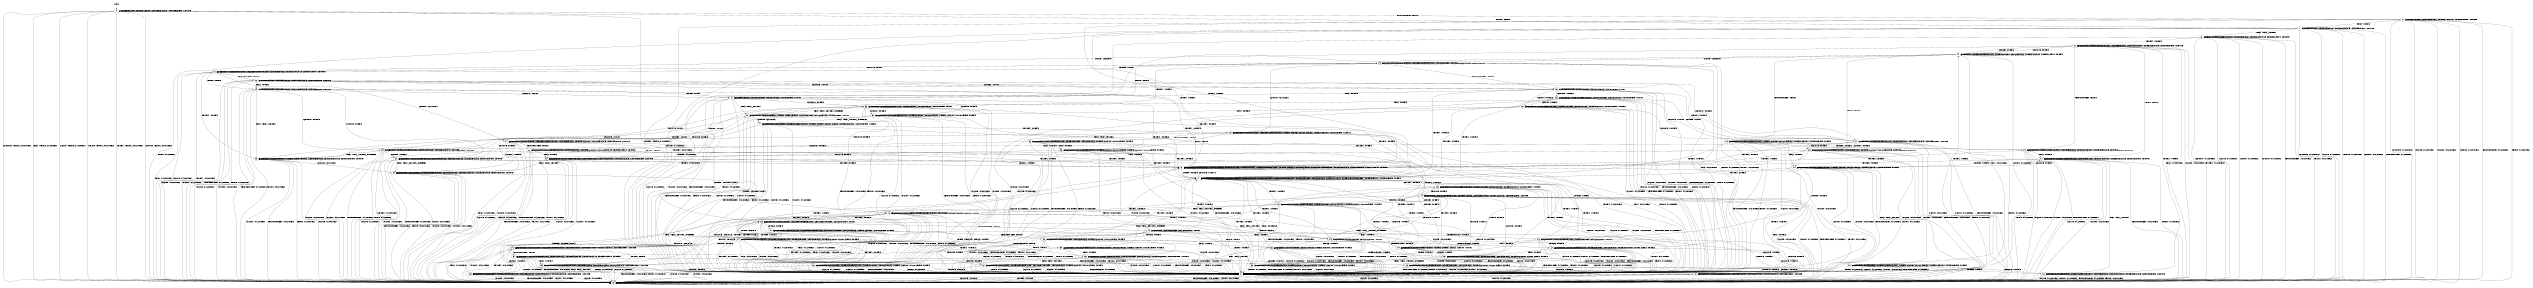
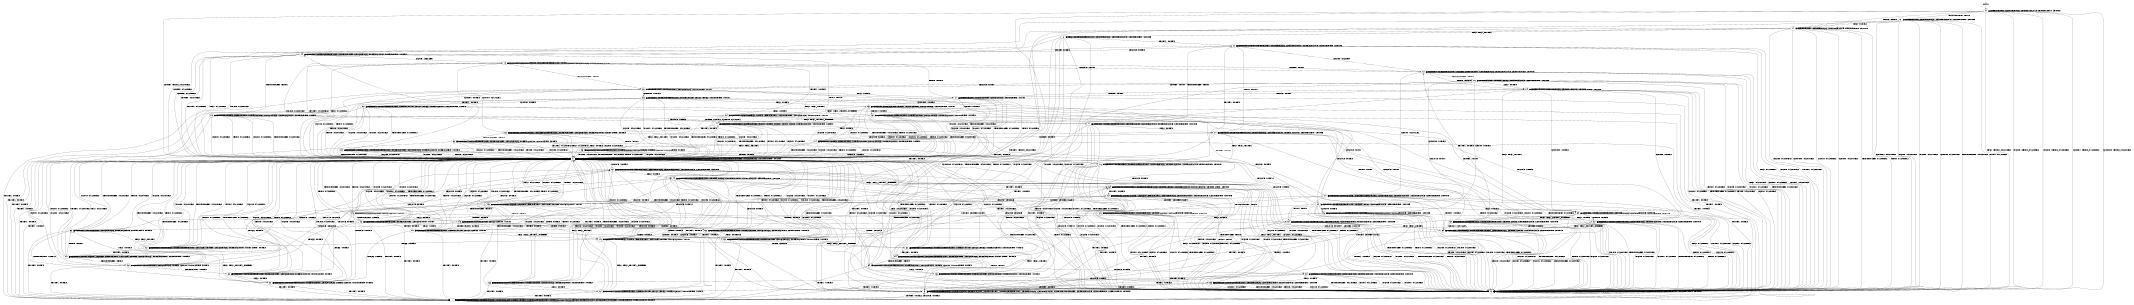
edge "s7" -> "s50": reversed
edge "s56" -> "s57": now "s1" -> "s57"
